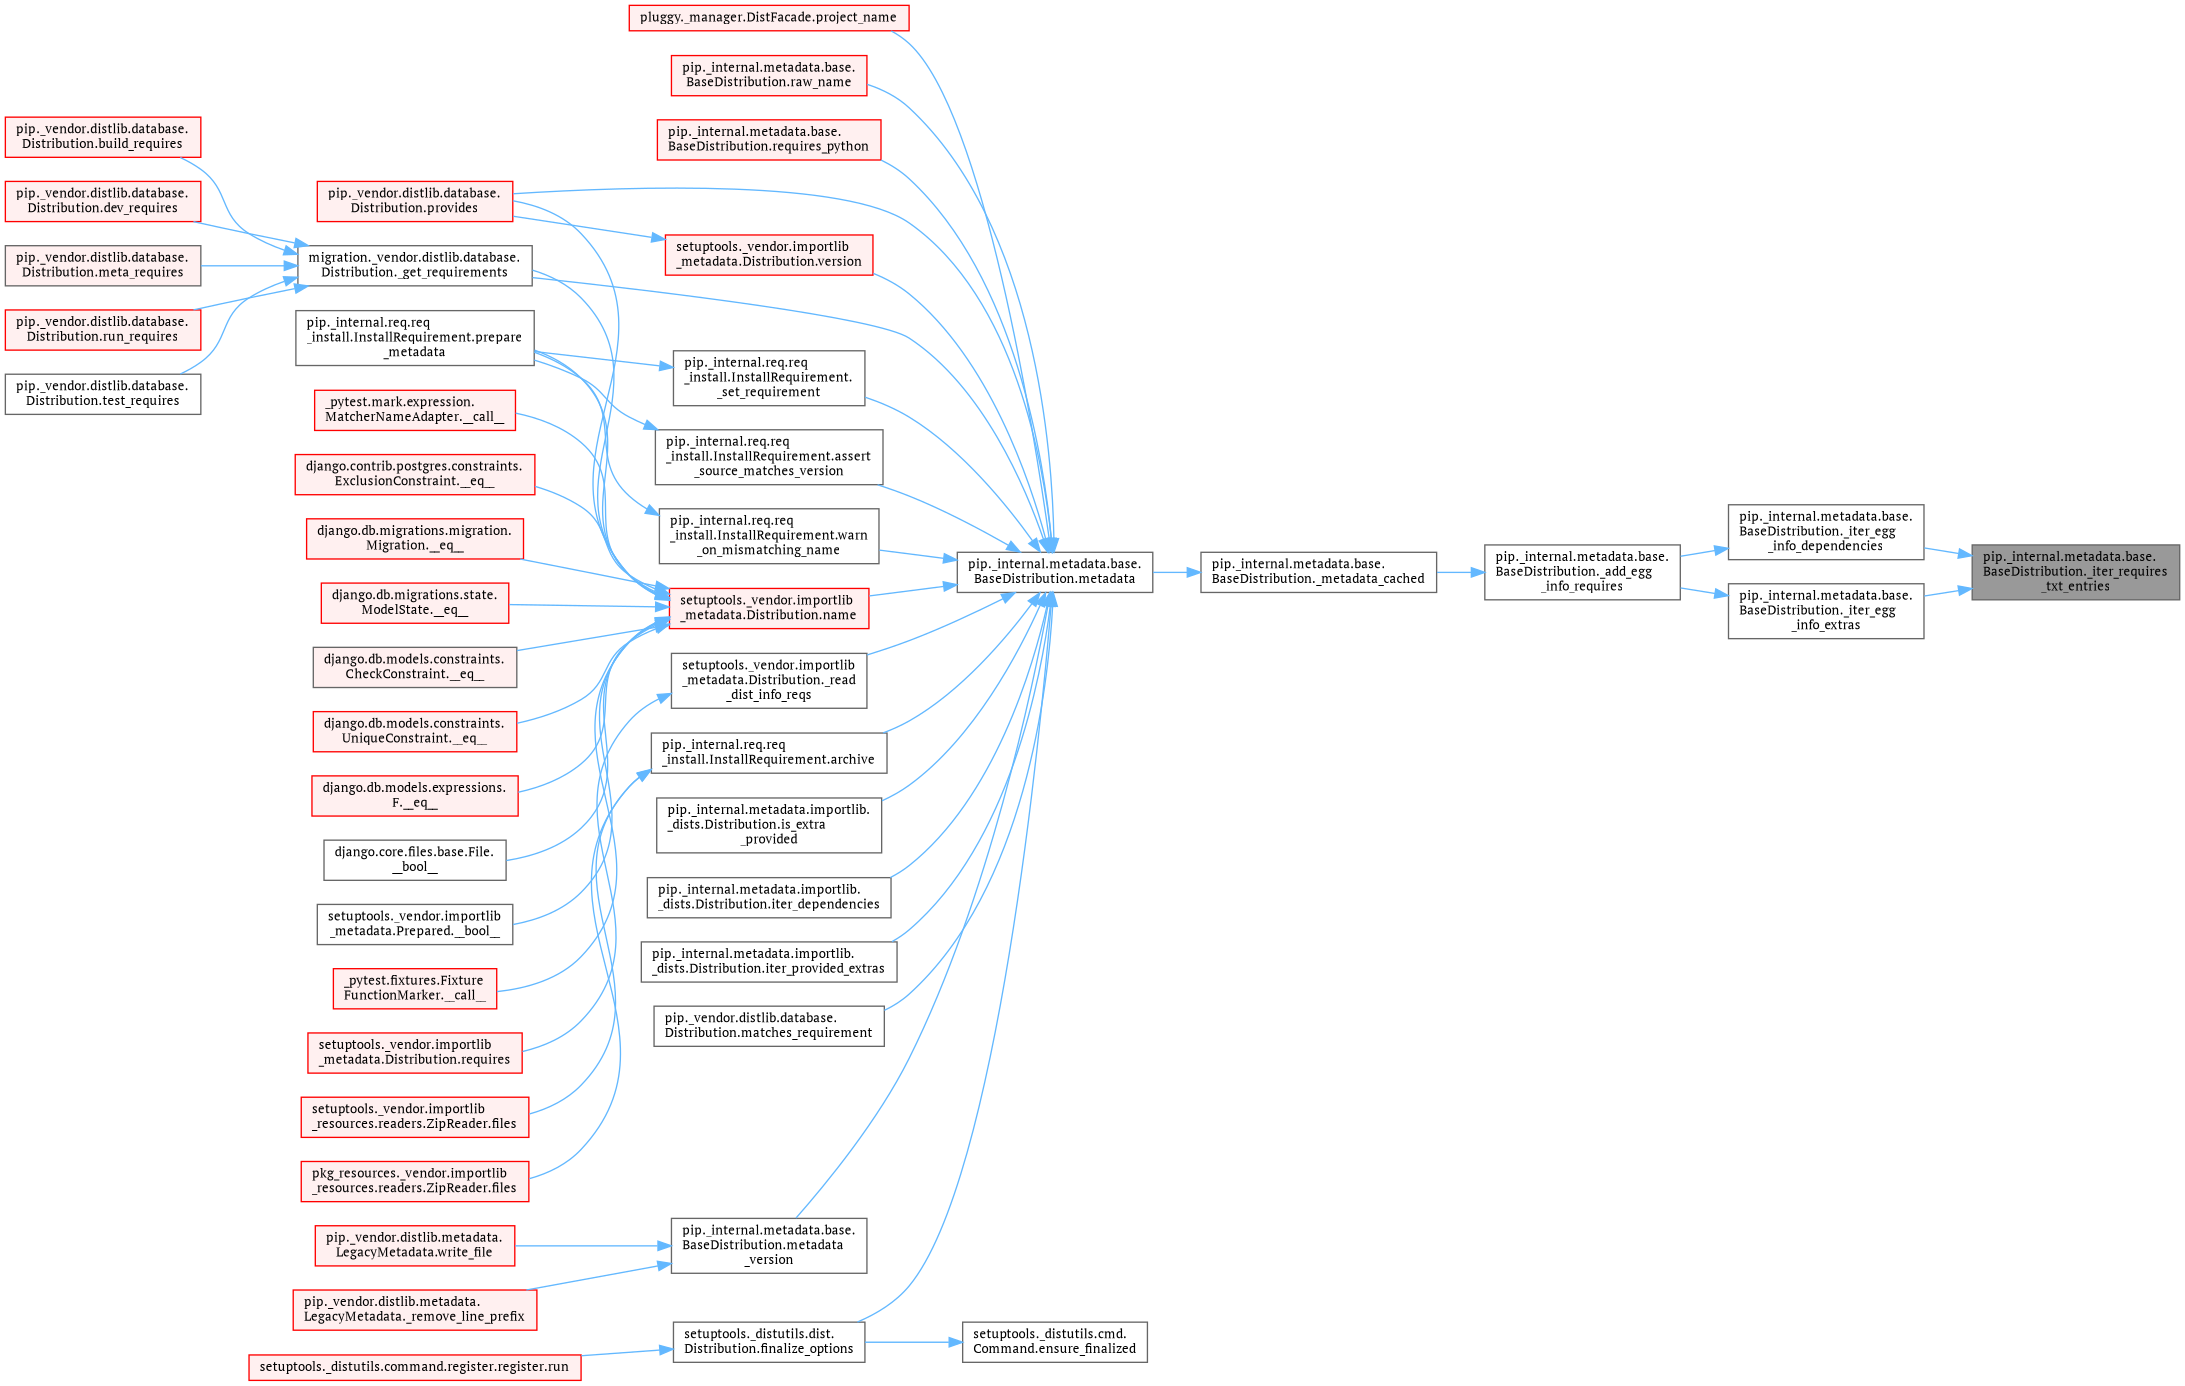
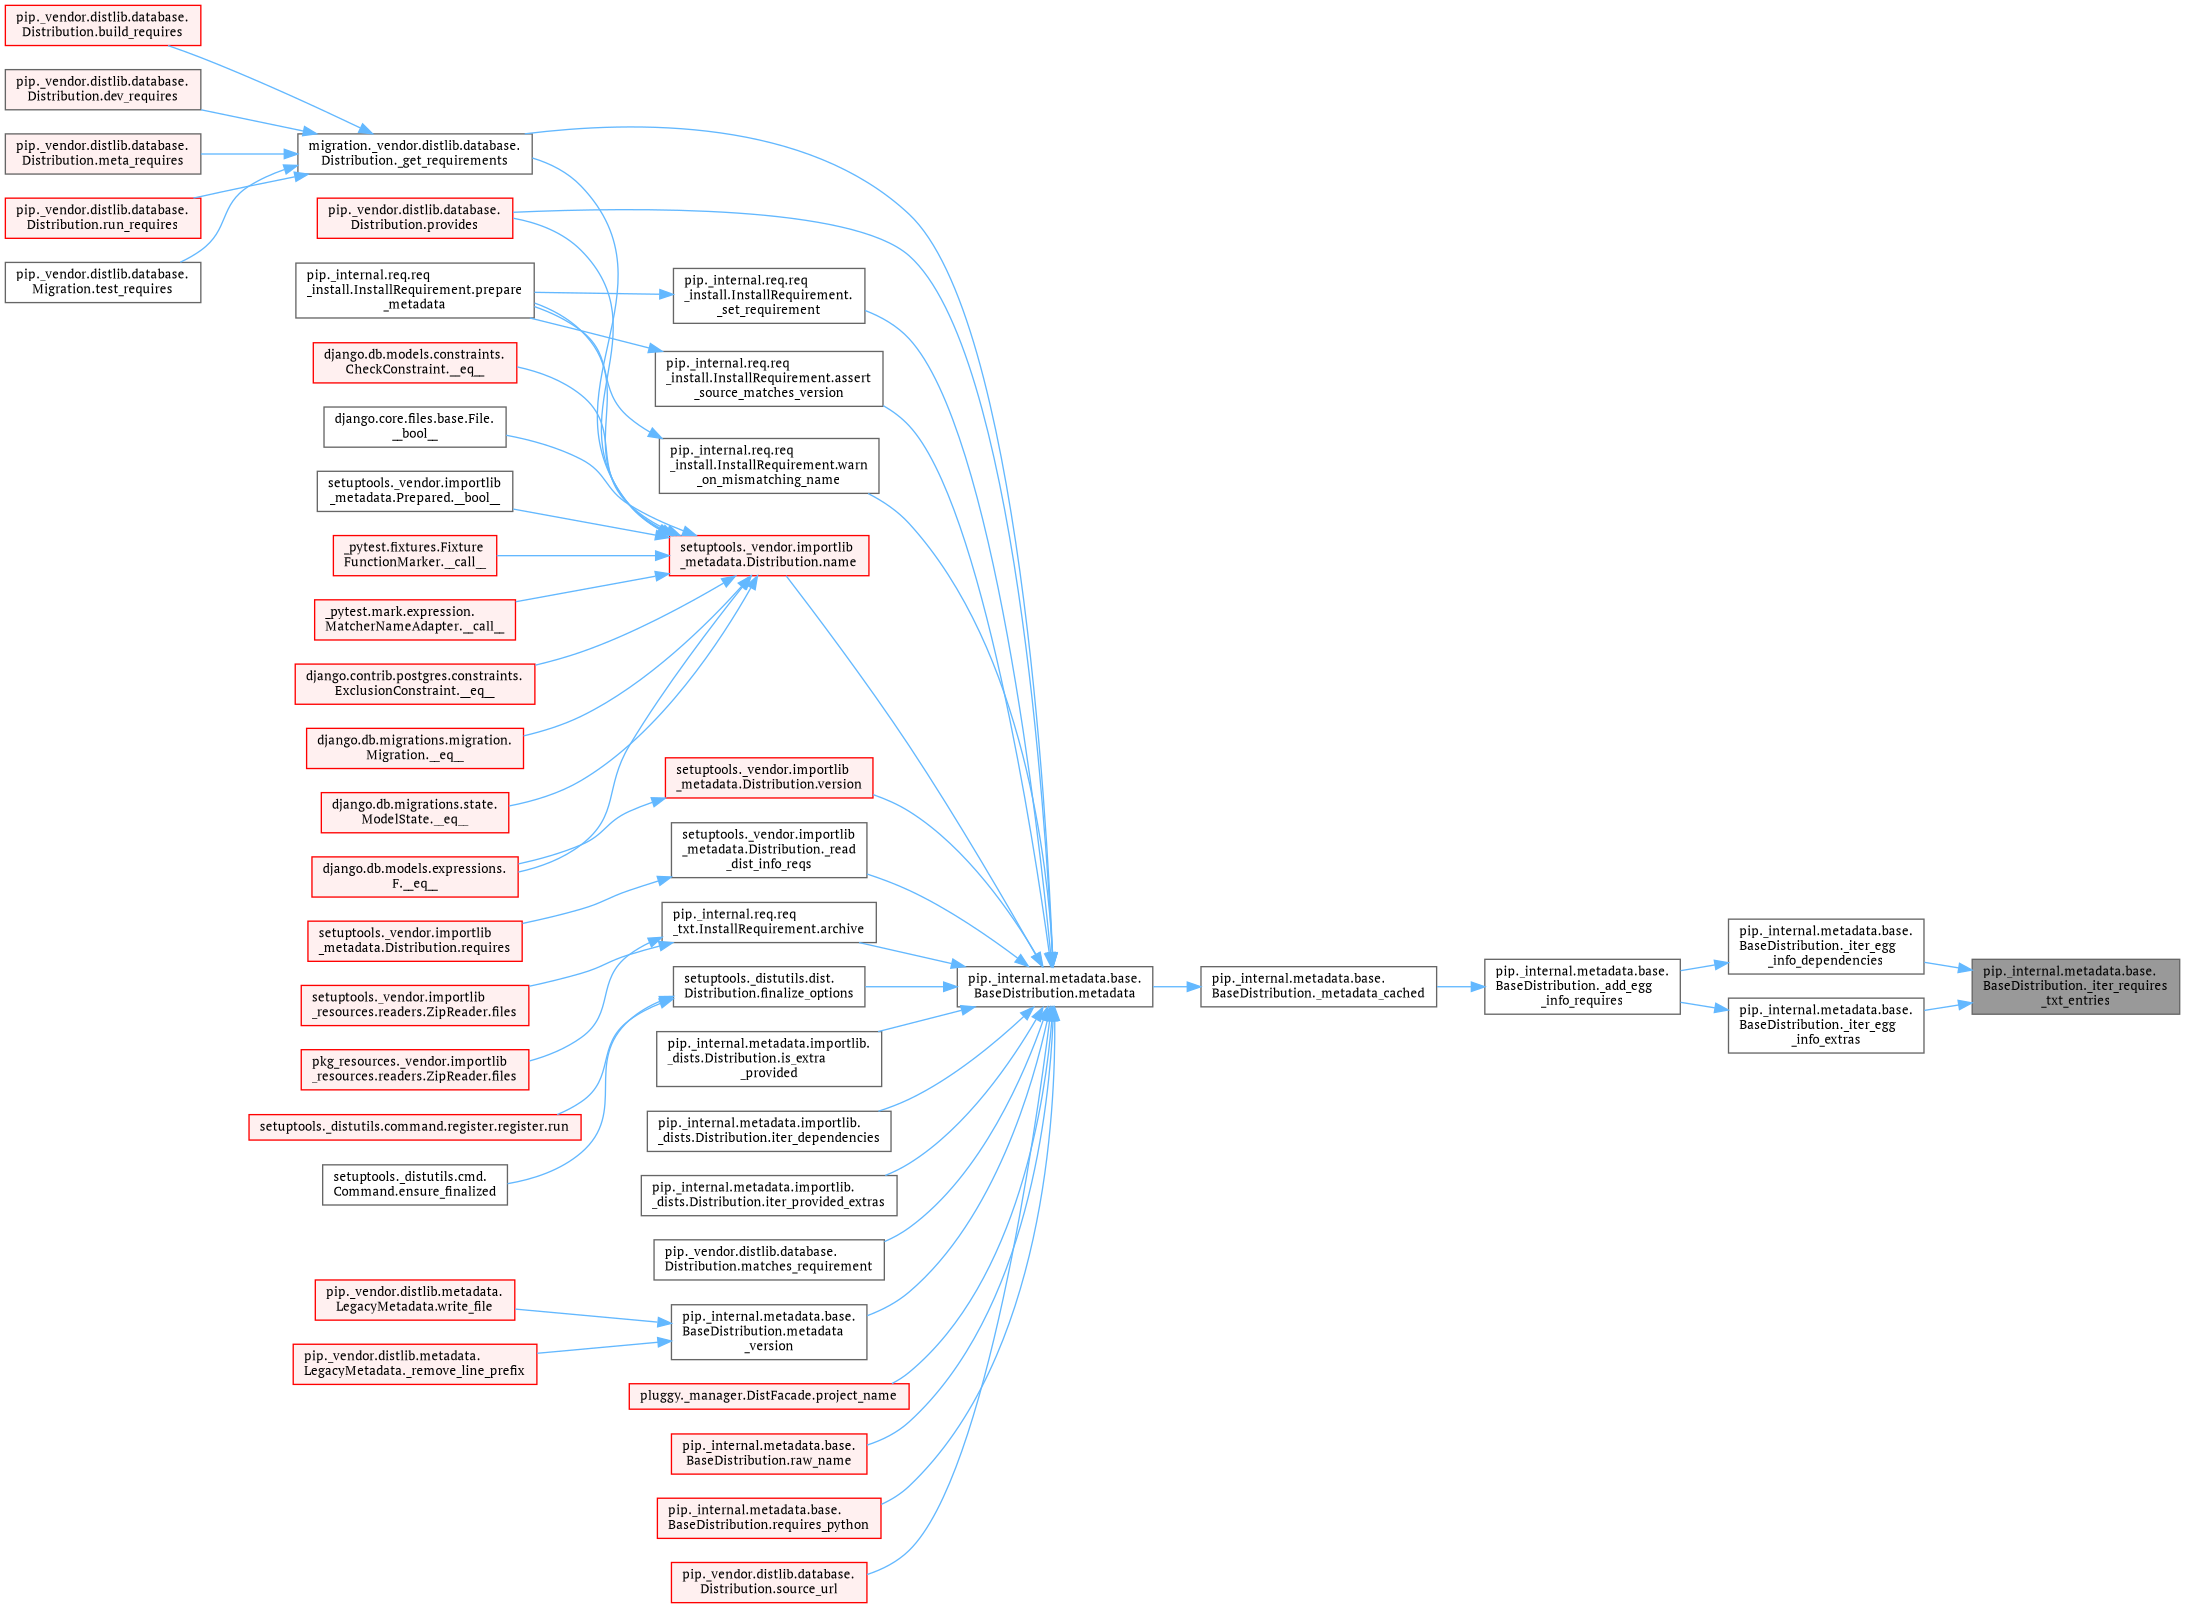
node "pip._vendor.distlib.database. Distribution.dev_requires": color red -> grey40
edge "pip._vendor.distlib.database. Distribution.provides" -> "setuptools._vendor.importlib _metadata.Distribution.version": now "django.db.models.expressions. F.__eq__" -> "setuptools._vendor.importlib _metadata.Distribution.version"
node "pip._vendor.distlib.database. Distribution.test_requires": label "pip._vendor.distlib.database. Distribution.test_requires" -> "pip._vendor.distlib.database. Migration.test_requires"
node "django.db.models.constraints. CheckConstraint.__eq__": color grey40 -> red
node "django.db.models.constraints. UniqueConstraint.__eq__": removed
node "pip._internal.req.req _install.InstallRequirement.archive": label "pip._internal.req.req _install.InstallRequirement.archive" -> "pip._internal.req.req _txt.InstallRequirement.archive"
edge "setuptools._distutils.dist. Distribution.finalize_options" -> "setuptools._distutils.cmd. Command.ensure_finalized": reversed
node "pip._vendor.distlib.database. Distribution.source_url": added
